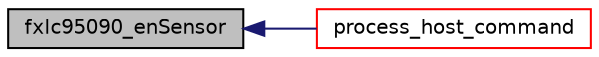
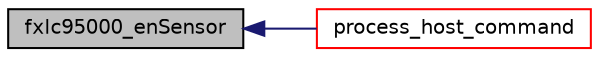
node "fxlc95090_enSensor": label "fxlc95090_enSensor" -> "fxlc95000_enSensor"
